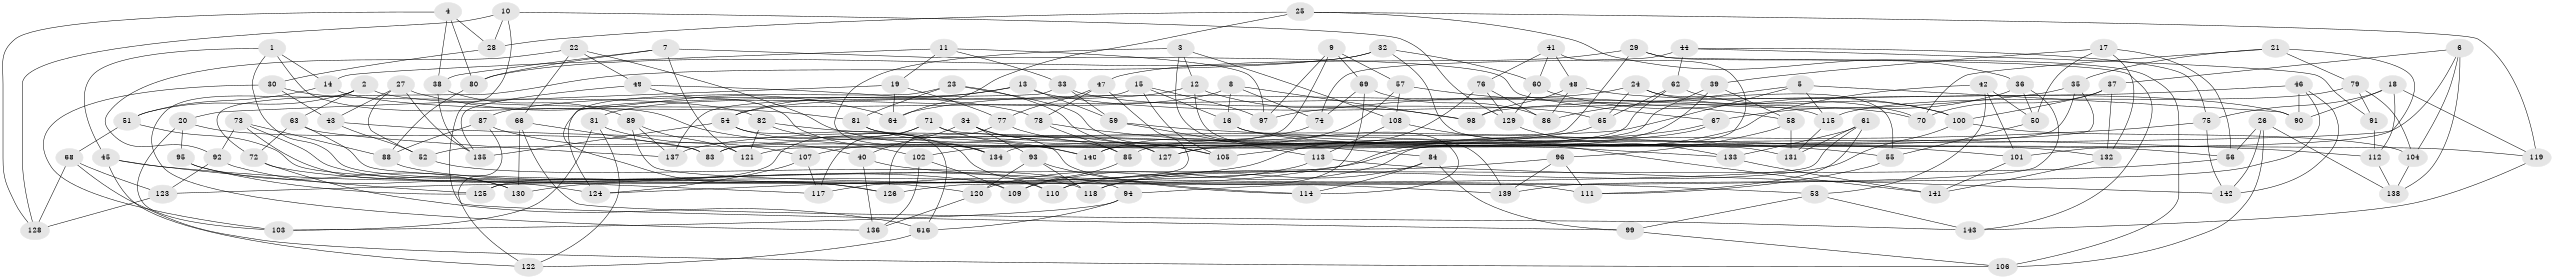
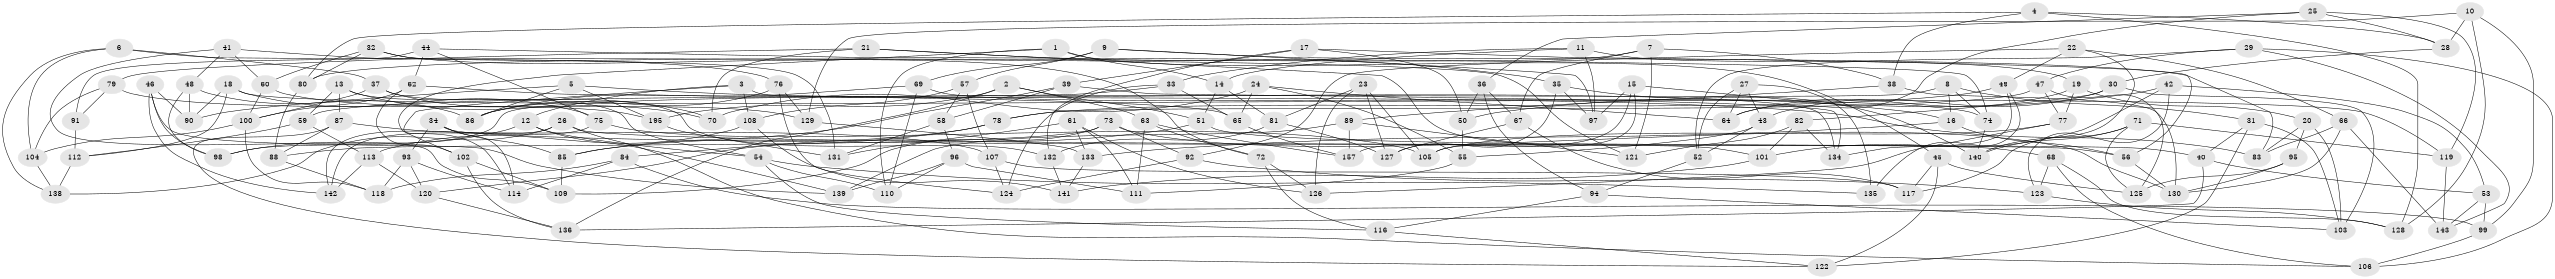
node "115": label "115" -> "195"
edge "38" -- "135": now "38" -- "130"
node "137": label "137" -> "157"
node "616": label "616" -> "116"
